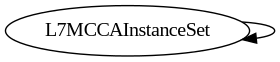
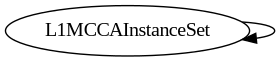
node "L7MCCAInstanceSet": label "L7MCCAInstanceSet" -> "L1MCCAInstanceSet"
